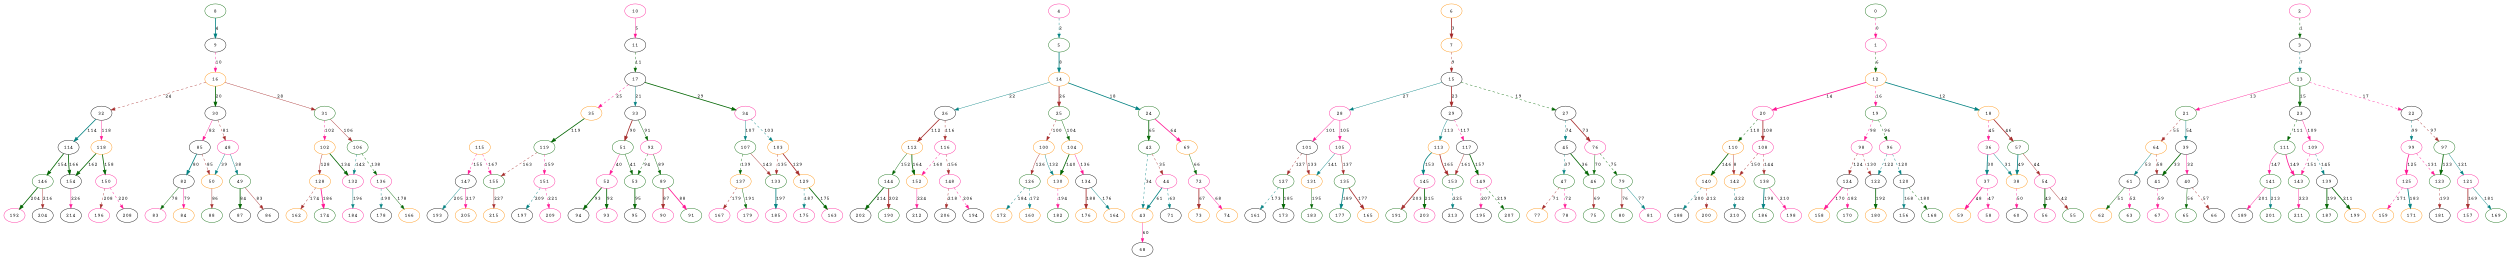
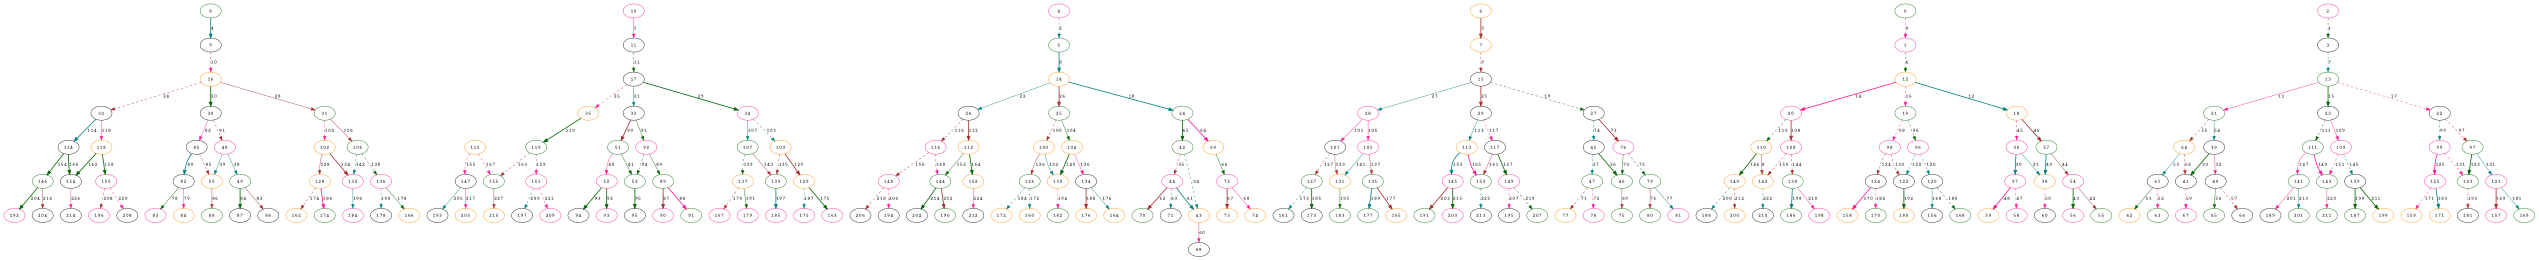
edge "102" -> "132": color darkgreen -> brown
edge "116" -> "152": now "116" -> "144"
edge "113" -> "153": color brown -> deeppink
node "70": added
